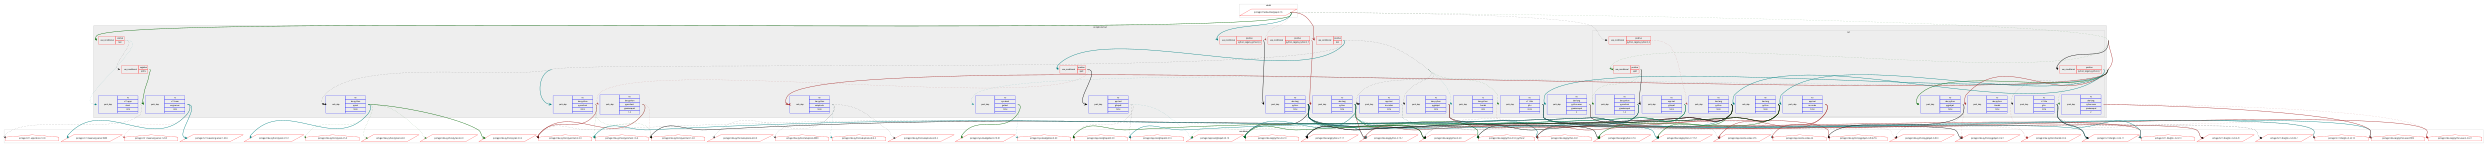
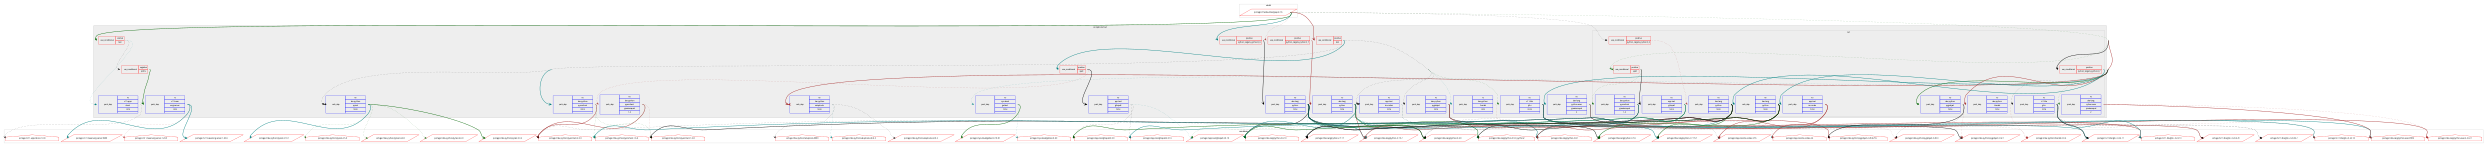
node "portage://dev-python/setuptools-44.0.0": removed
